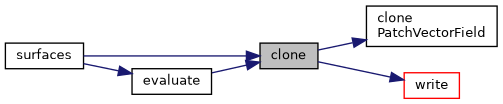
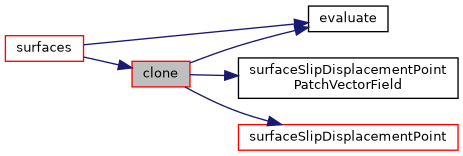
node "clone PatchVectorField": label "clone PatchVectorField" -> "surfaceSlipDisplacementPoint PatchVectorField"
node "surfaces": color black -> red
node "clone": color black -> red
edge "evaluate" -> "clone": reversed
node "write": label "write" -> "surfaceSlipDisplacementPoint"
